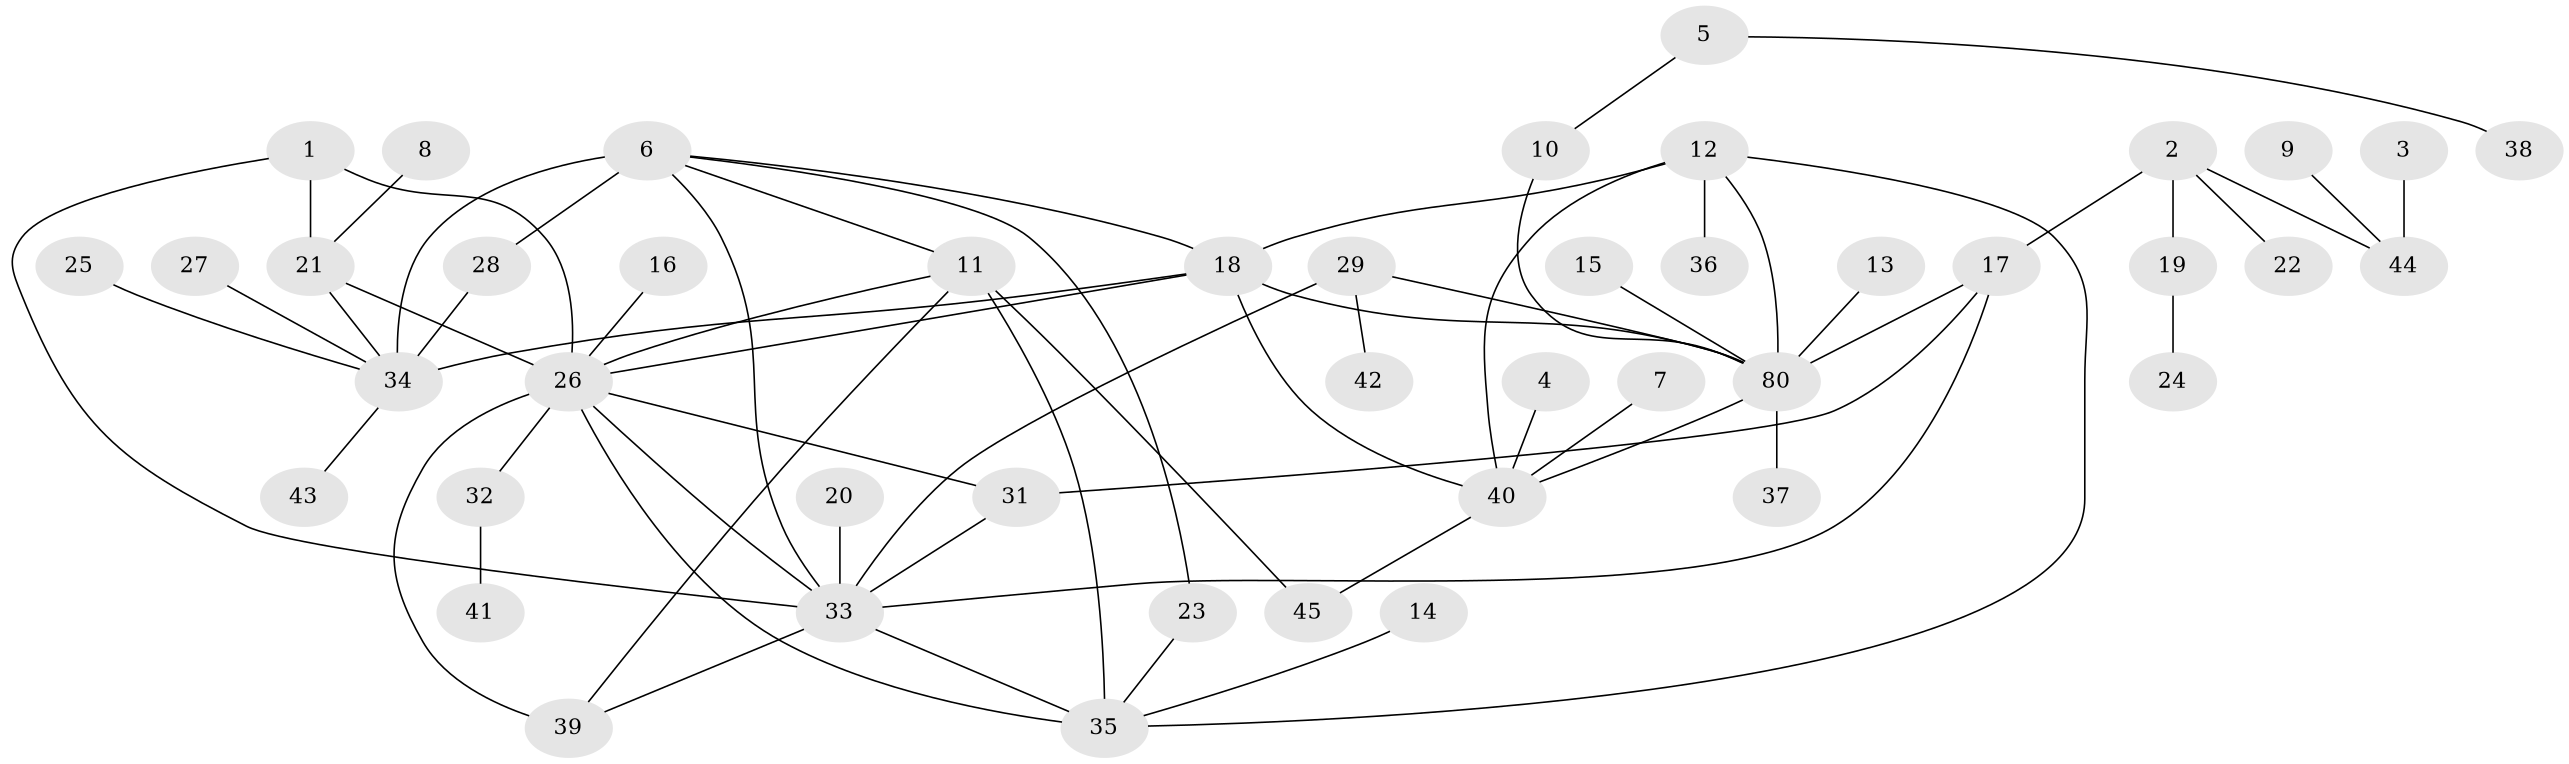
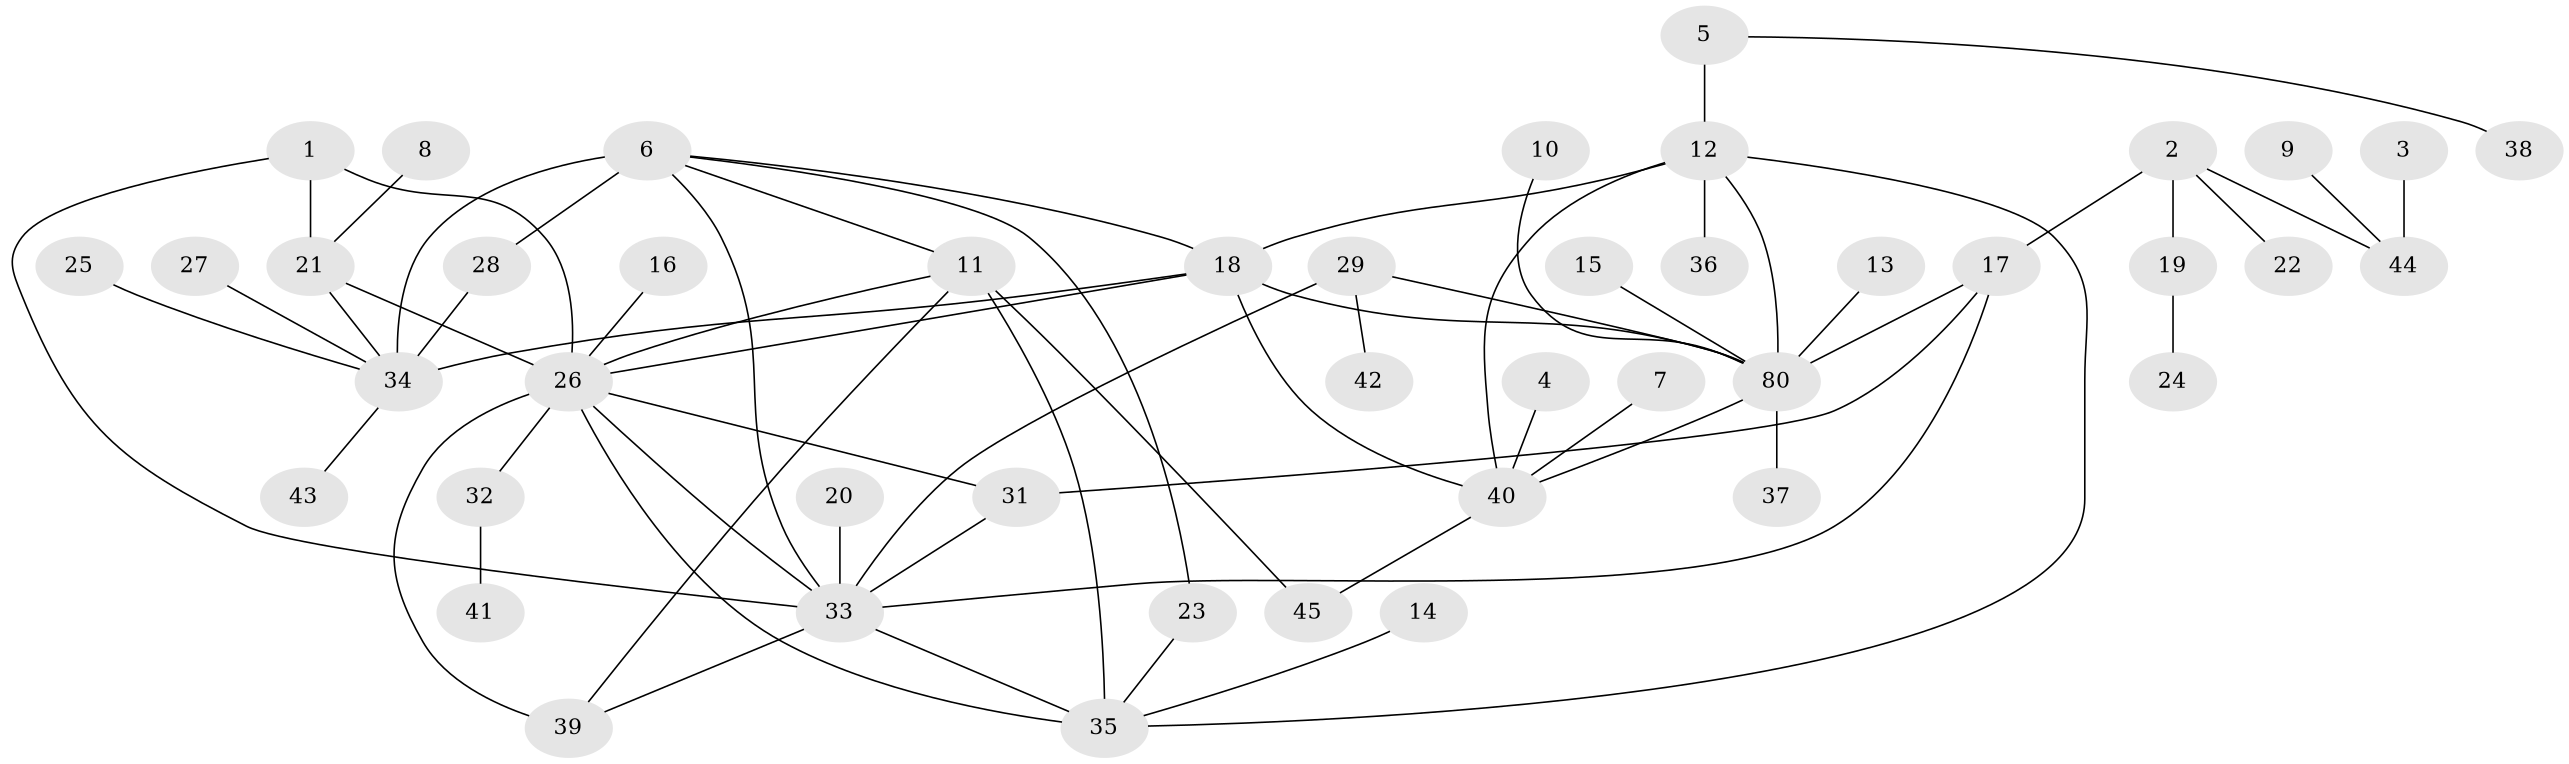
edge "5" -- "10": now "5" -- "12"
